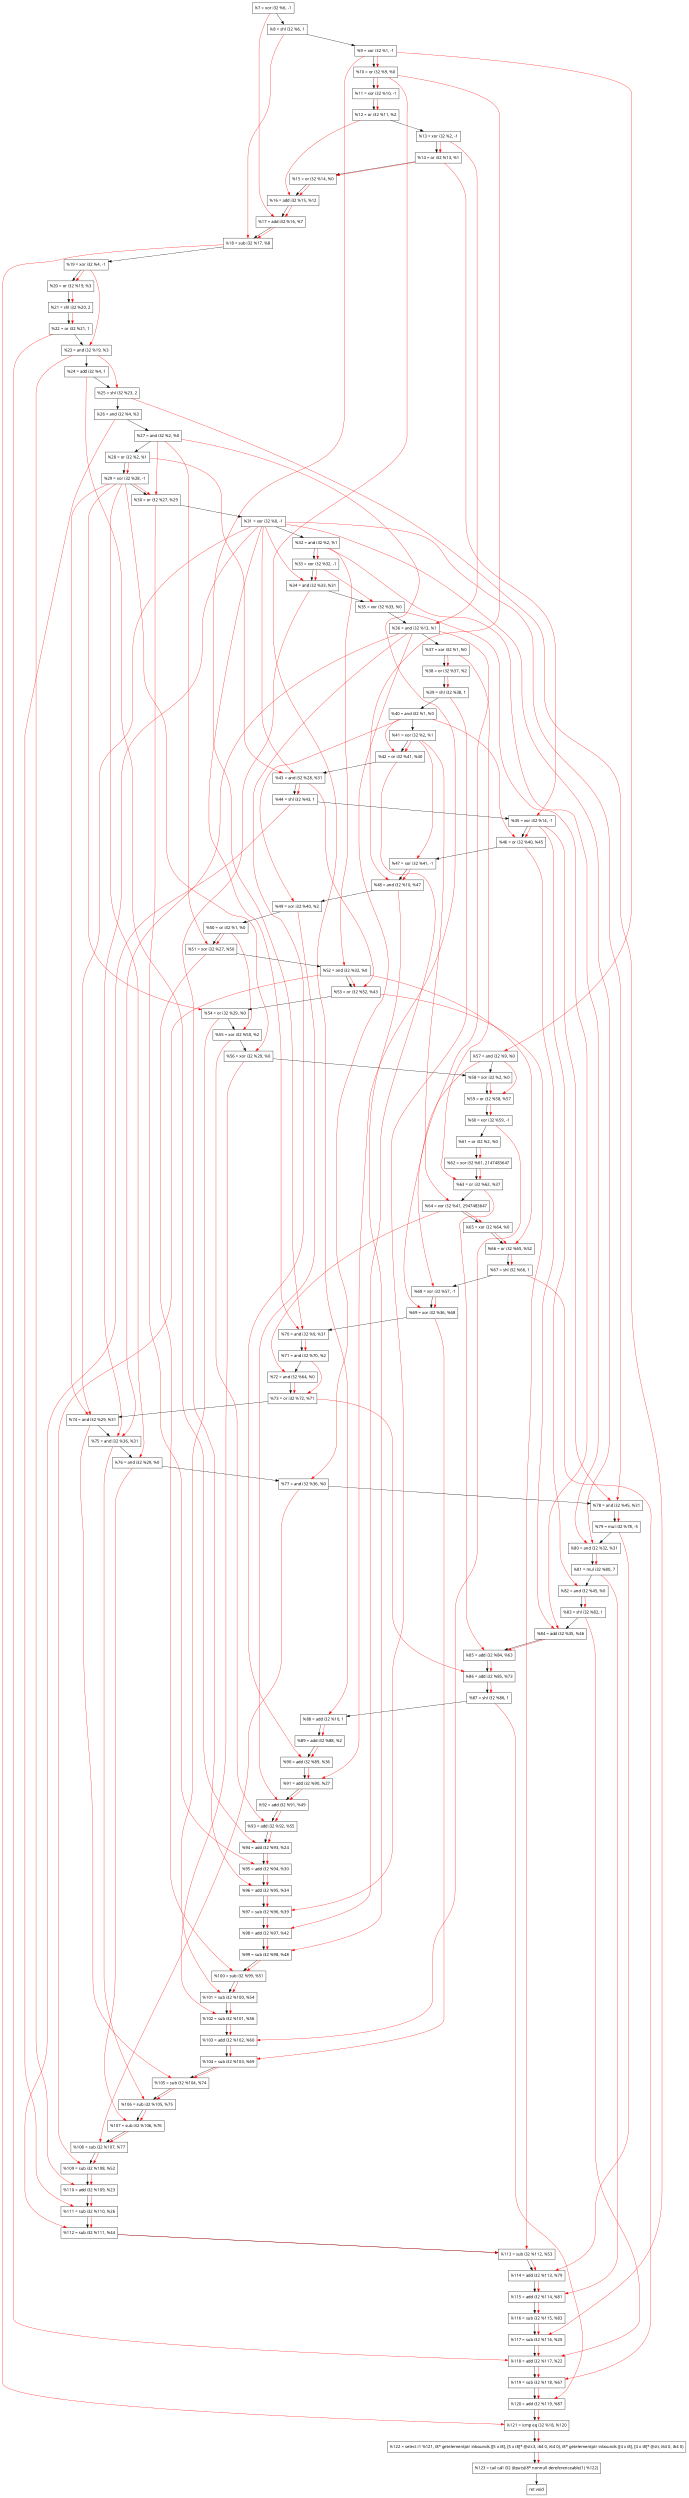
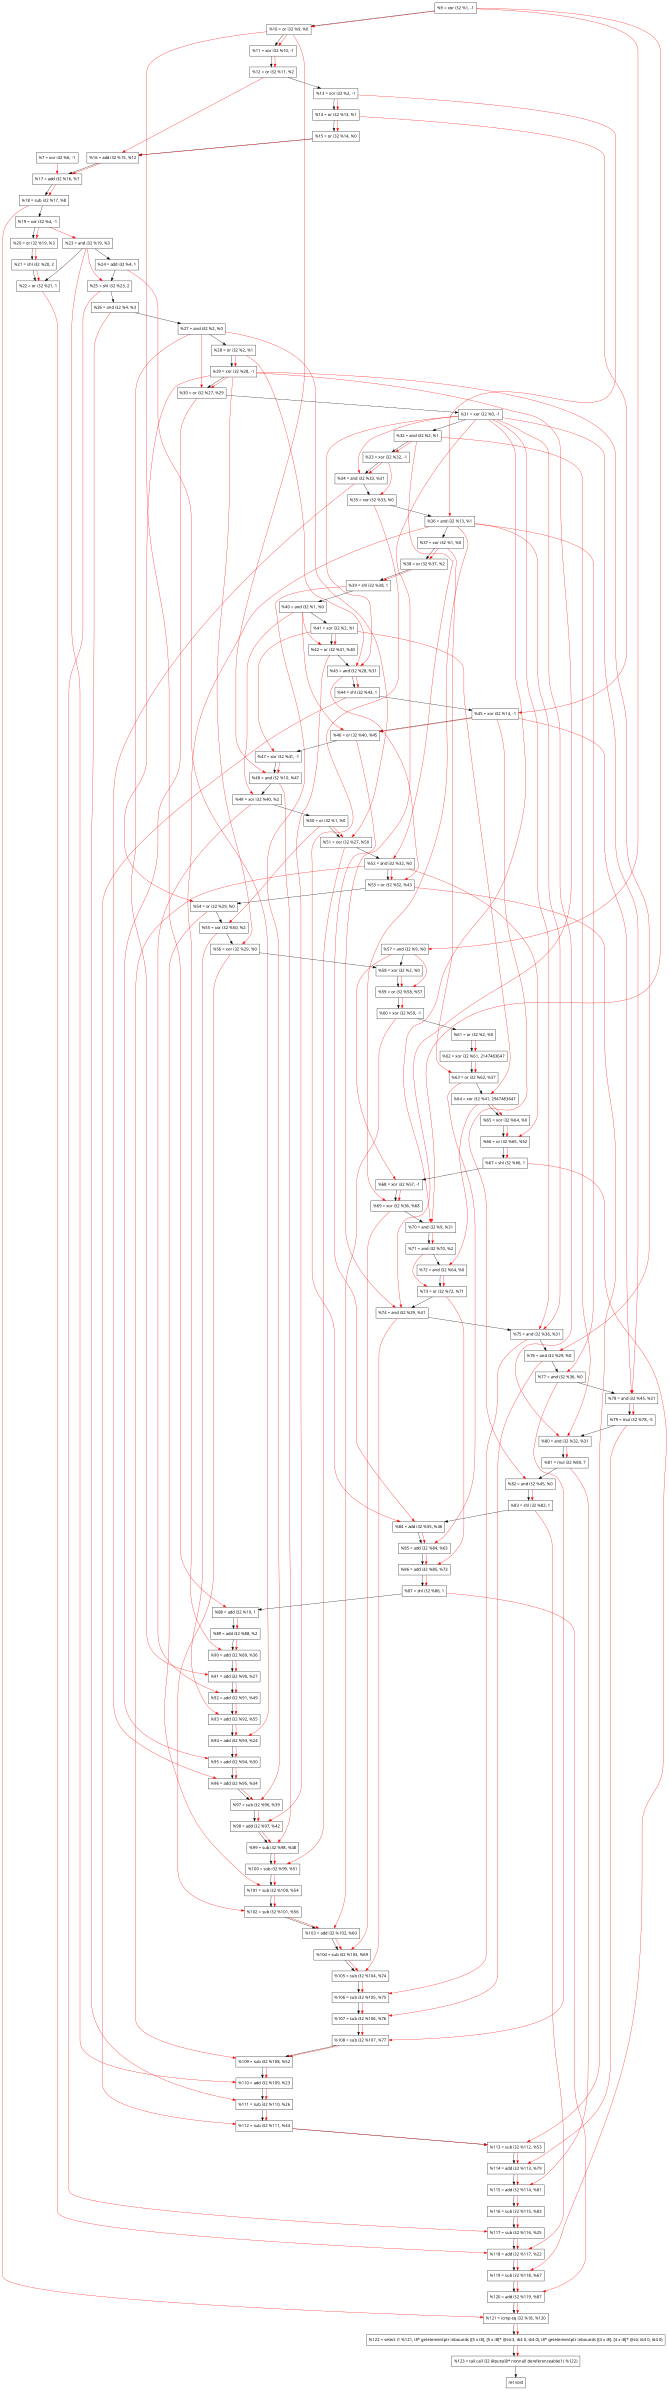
node "%8 = shl i32 %6, 1": removed
edge "%22 = or i32 %21, 1" -> "%23 = and i32 %19, %3": reversed
